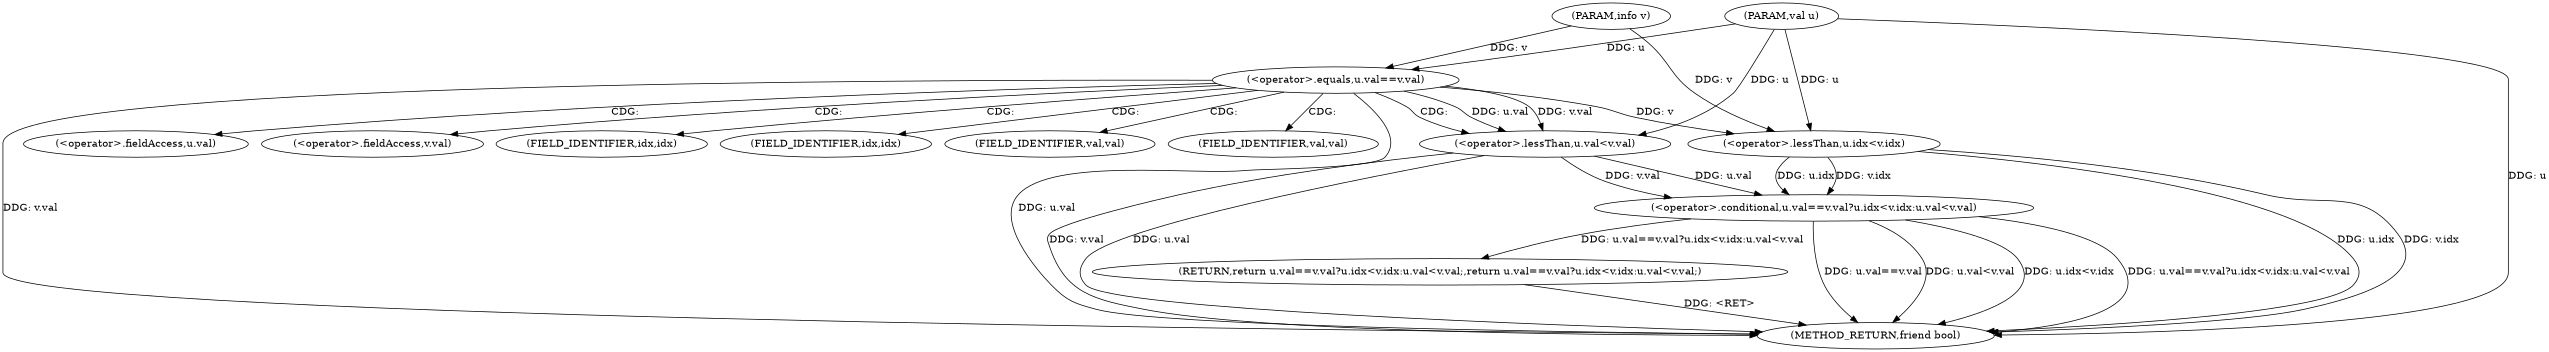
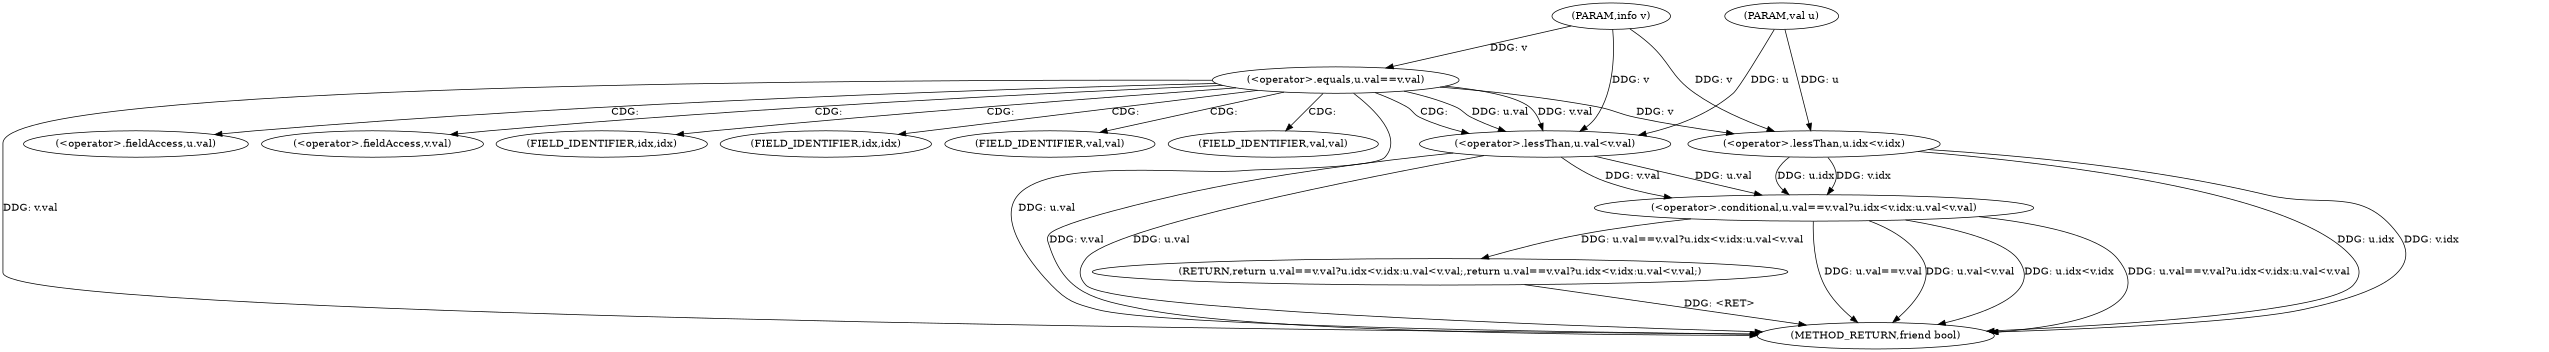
edge "(PARAM,val u)" -> "(<operator>.equals,u.val==v.val)": removed, label "DDG: u"
edge "(PARAM,info v)" -> "(<operator>.lessThan,u.val<v.val)": added, label "DDG: v"
edge "(PARAM,val u)" -> "(METHOD_RETURN,friend bool)": removed, label "DDG: u"
